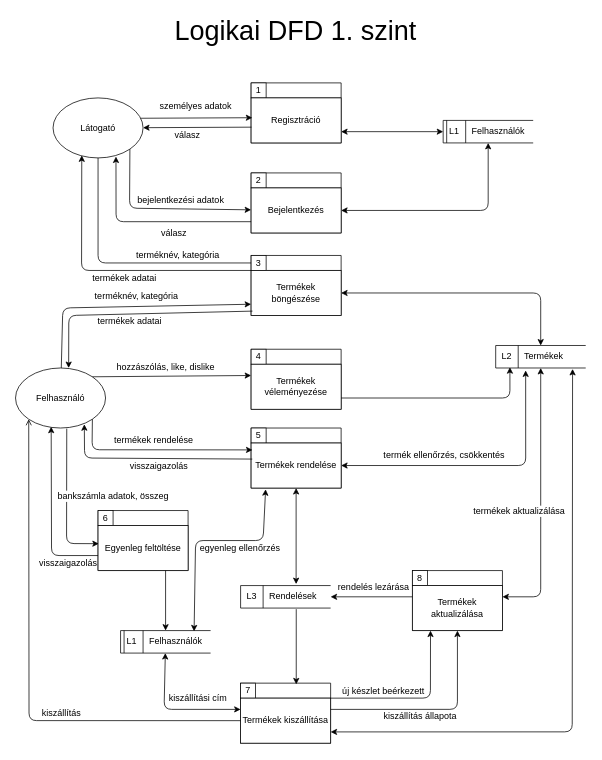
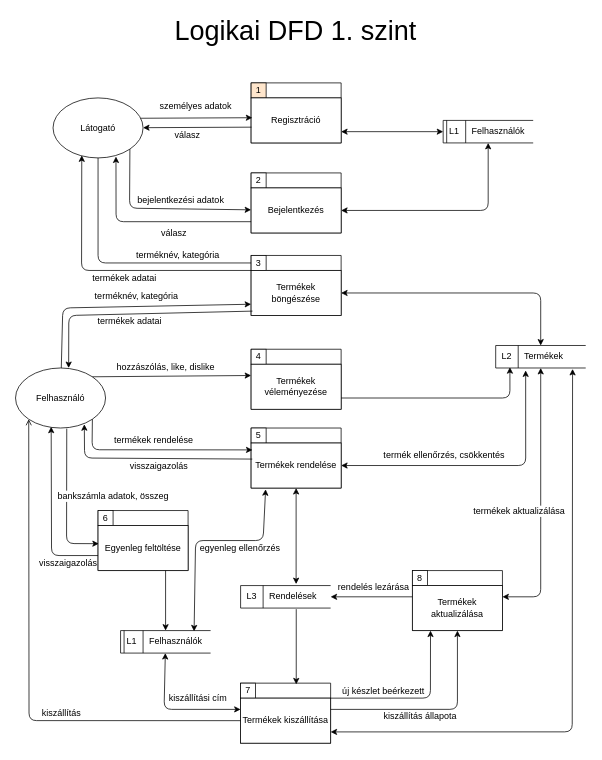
node "1": fillcolor #ffffff -> #ffe6cc
